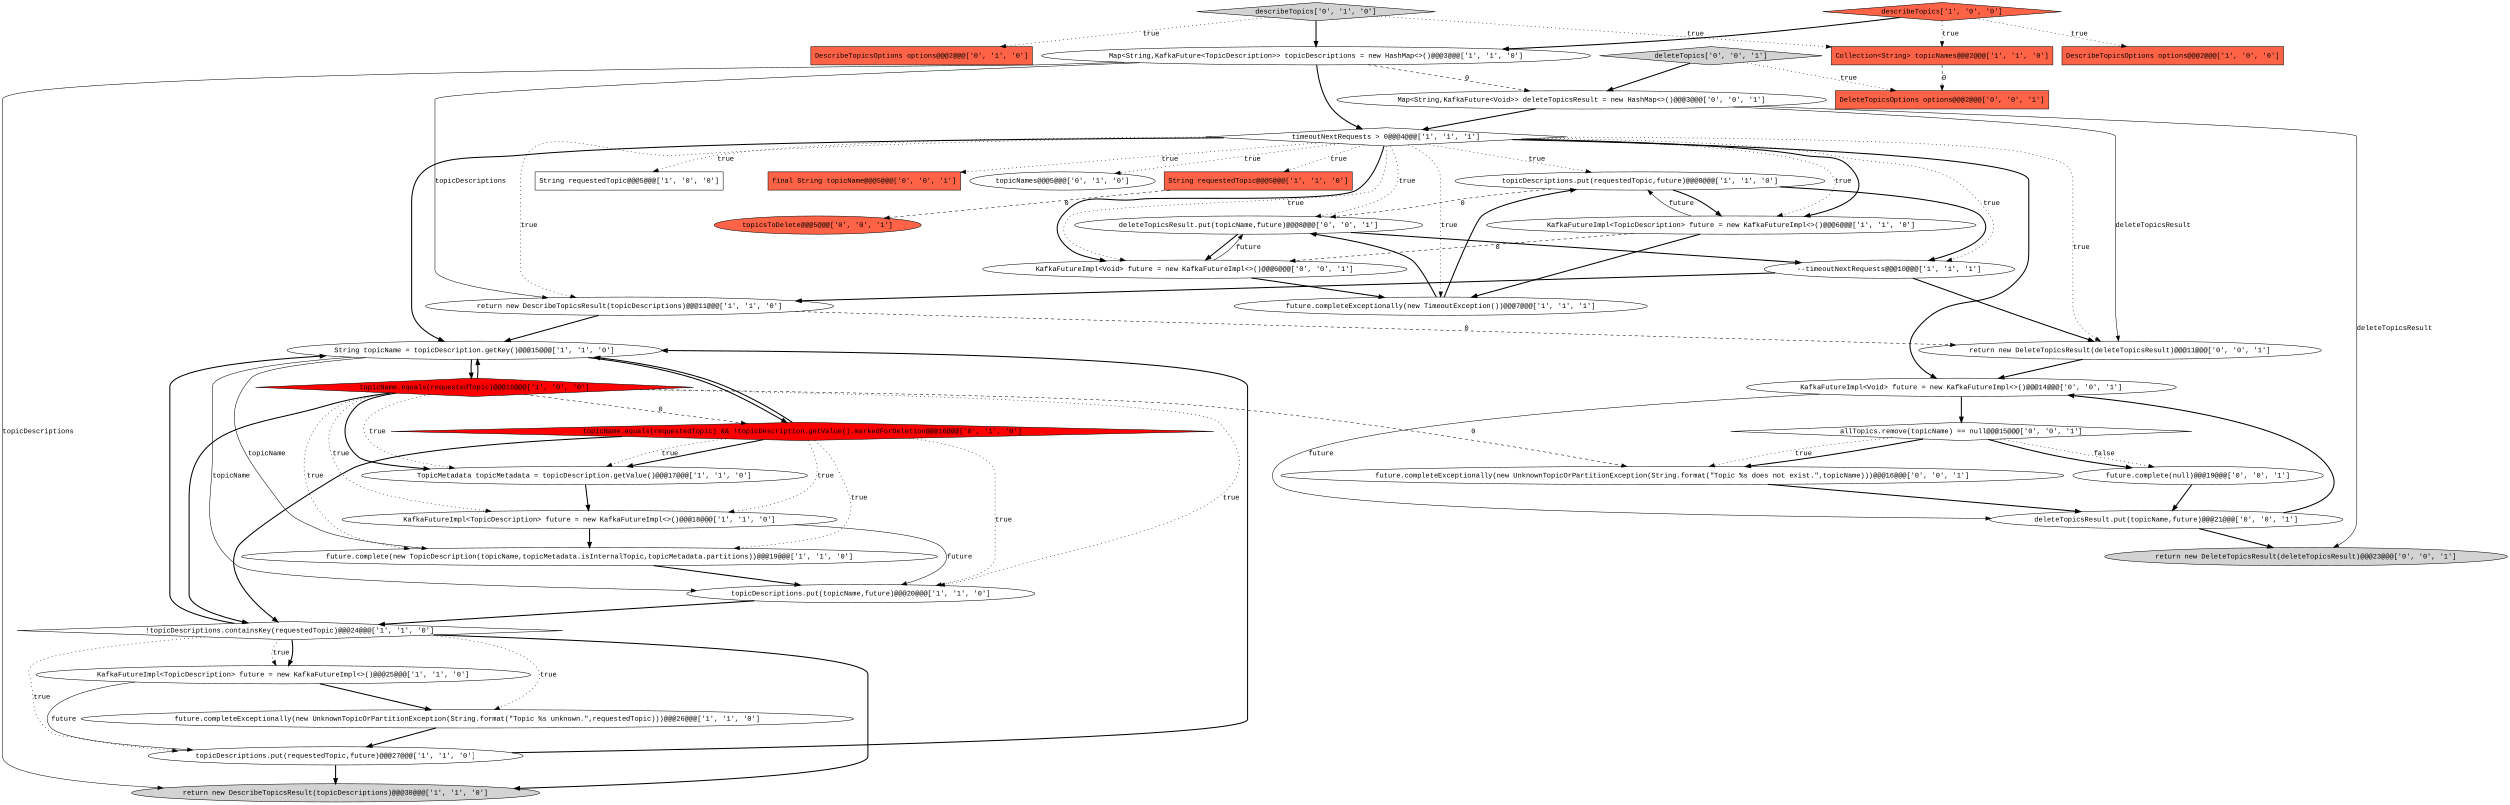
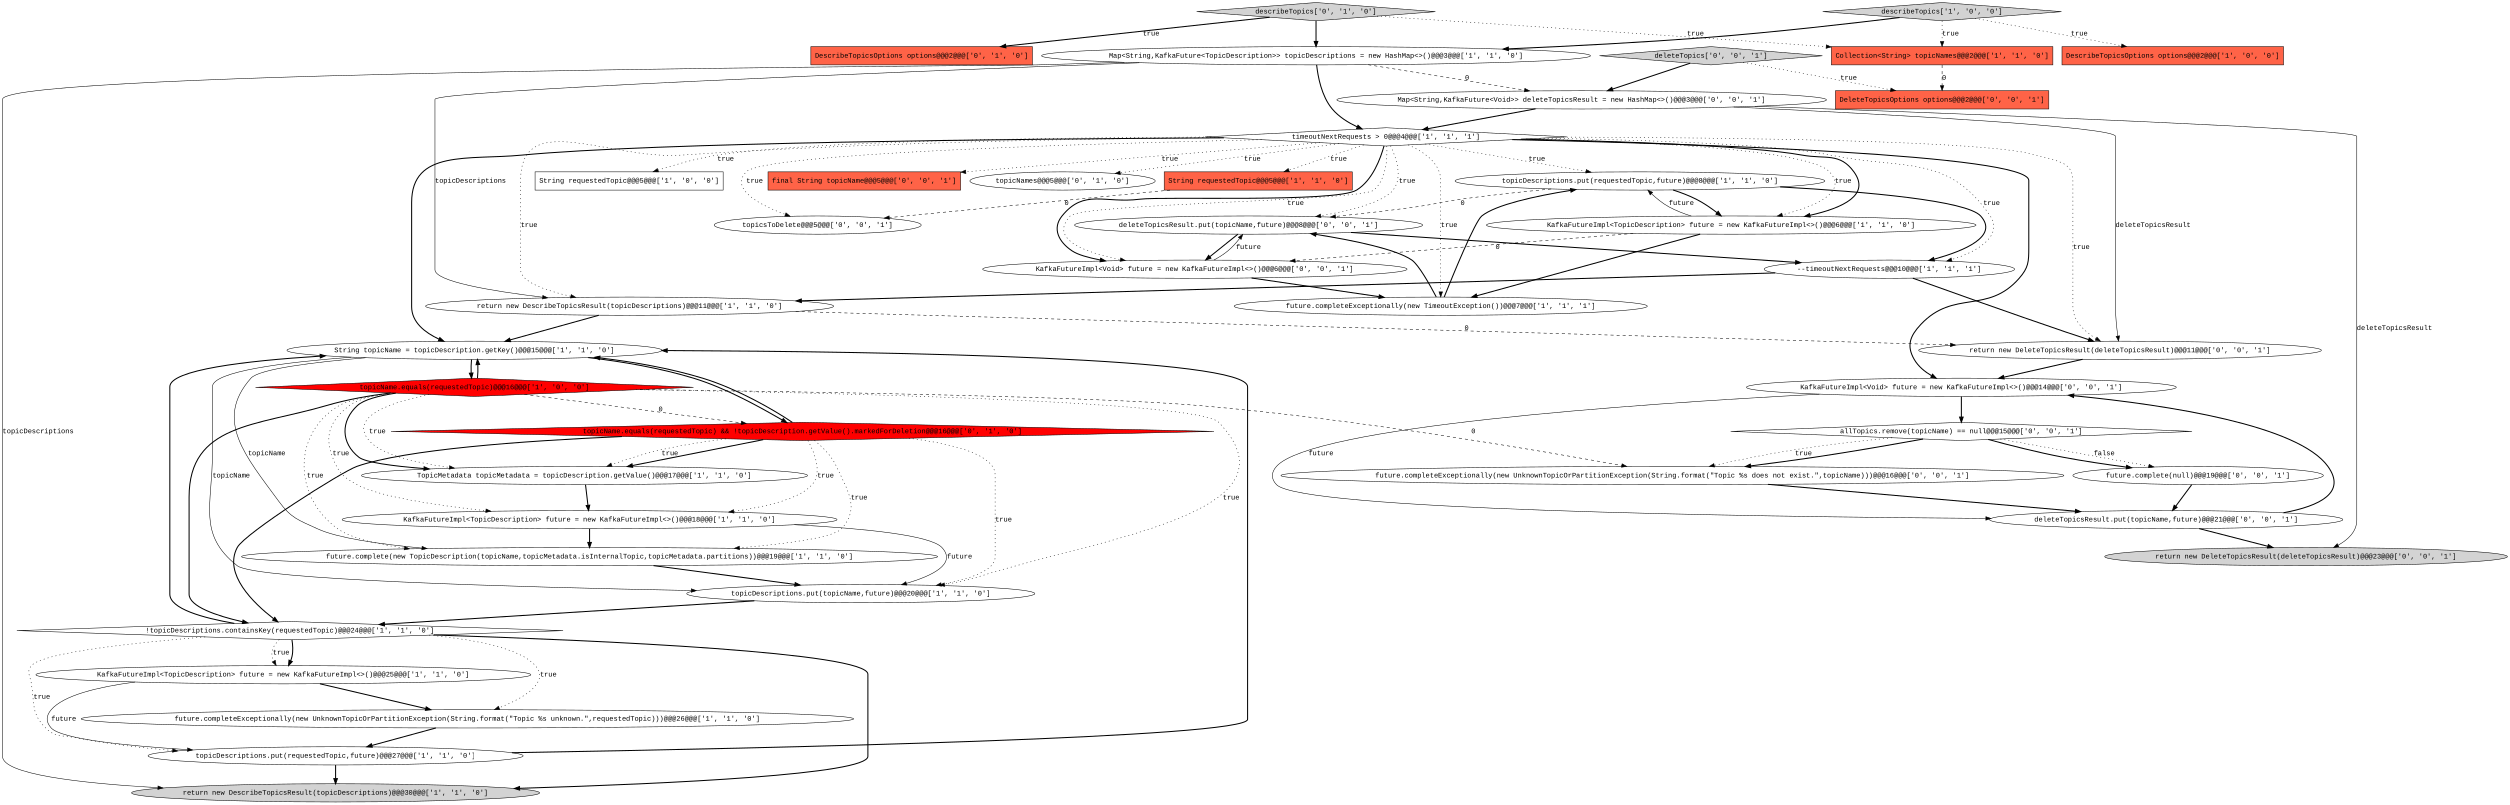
node "describeTopics['1', '0', '0']": fillcolor tomato -> lightgray
edge "describeTopics['0', '1', '0']" -> "DescribeTopicsOptions options@@@2@@@['0', '1', '0']": style dotted -> bold
edge "timeoutNextRequests > 0@@@4@@@['1', '1', '1']" -> "topicsToDelete@@@5@@@['0', '0', '1']": added, label "true"
node "topicsToDelete@@@5@@@['0', '0', '1']": fillcolor tomato -> white
